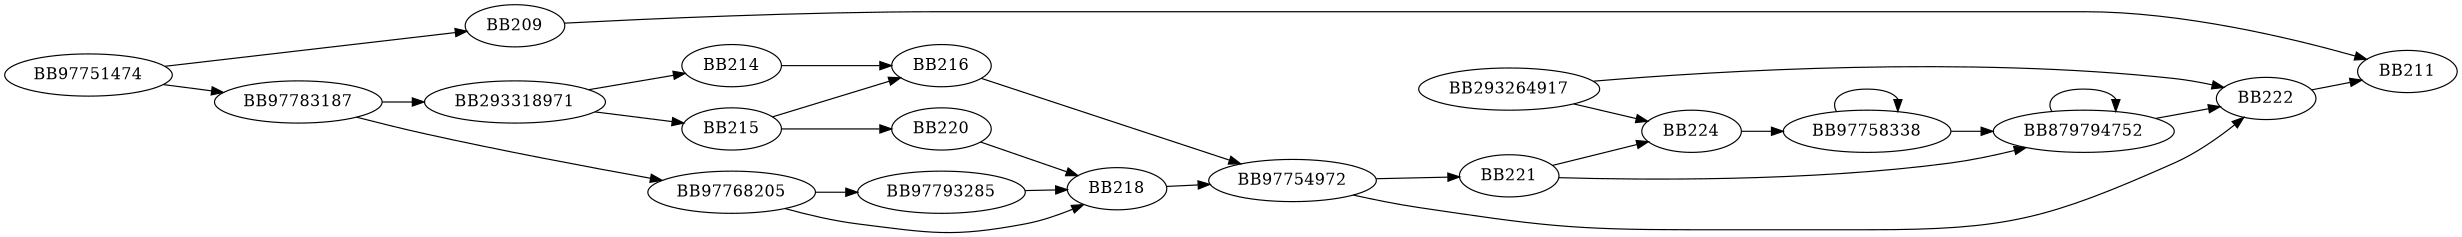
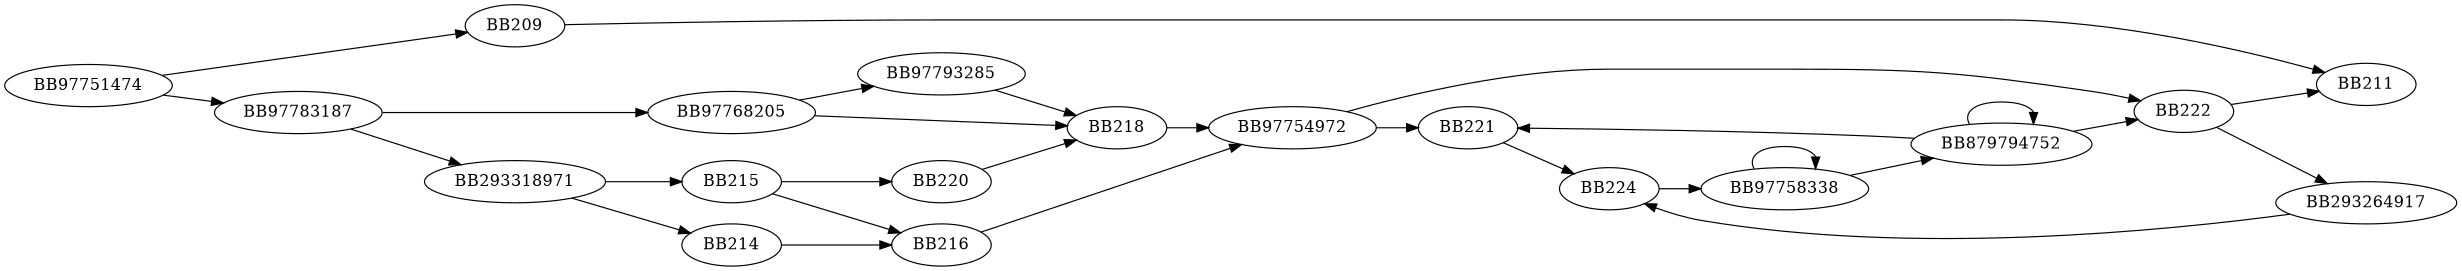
edge "BB293264917" -> "BB222": reversed
edge "BB221" -> "BB879794752": reversed
